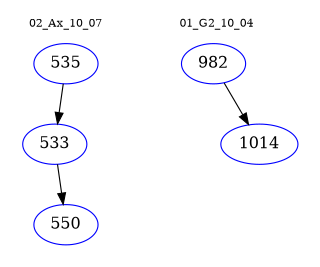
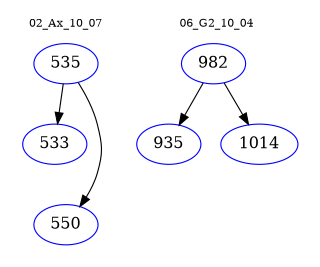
cluster "01_G2_10_04": label "01_G2_10_04" -> "06_G2_10_04"
node "935": added
edge "533" -> "550": now "535" -> "550"
